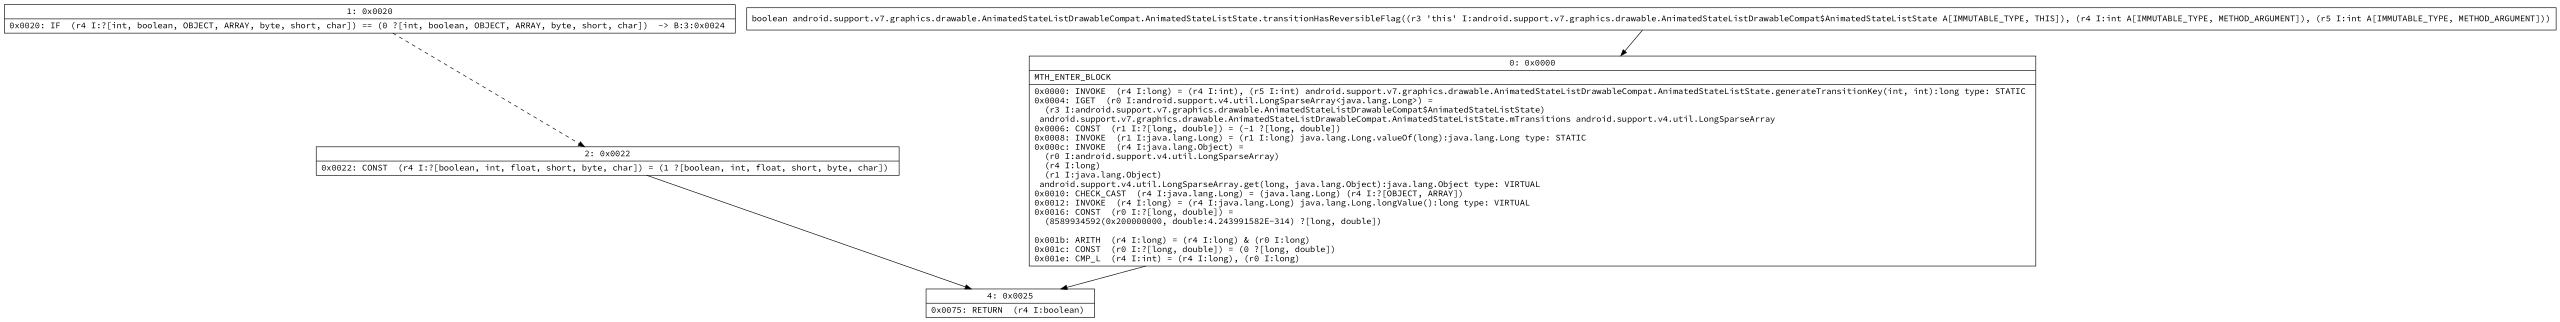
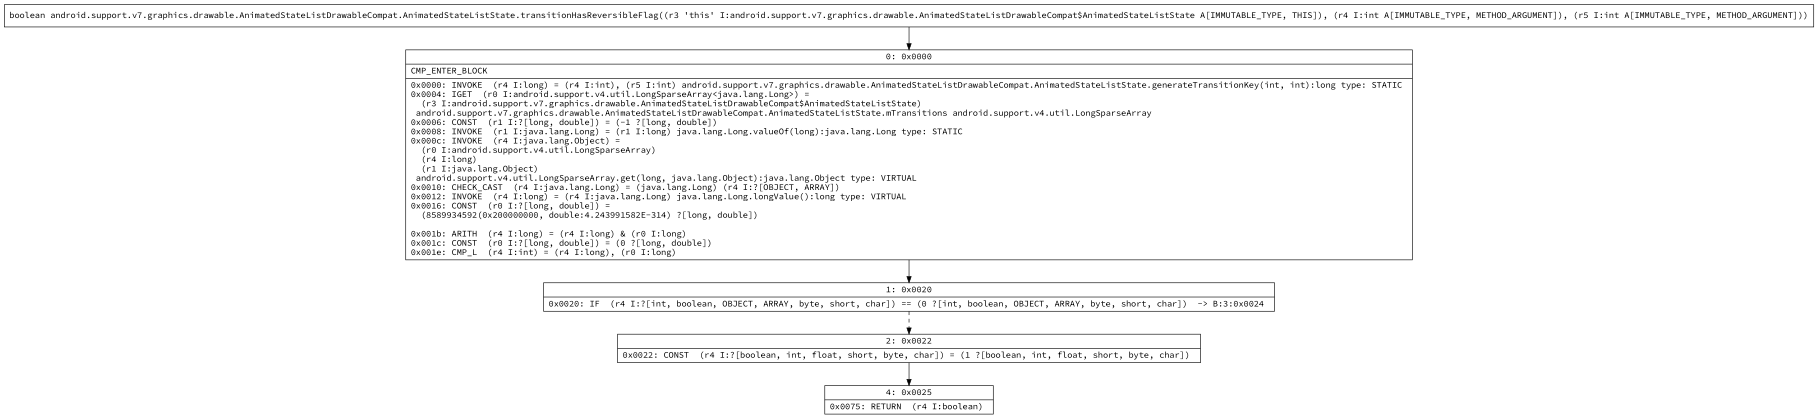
node "0: 0x0000": text "MTH_ENTER_BLOCK" -> "CMP_ENTER_BLOCK"
edge "0: 0x0000" -> "4: 0x0025": now "0: 0x0000" -> "1: 0x0020"
